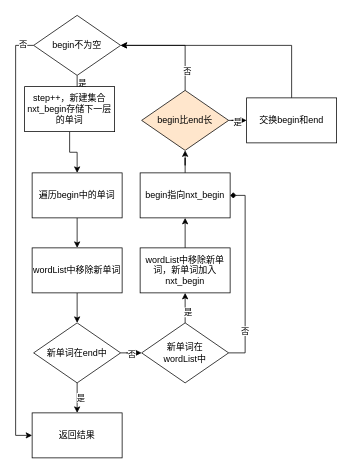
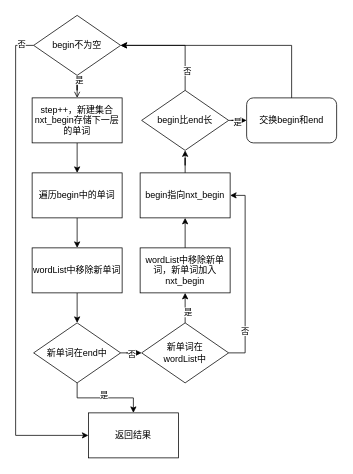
node "step++，新建集合nxt_begin存储下一层的单词": moved (69, 109) -> (77, 120)
node "begin比end长": fillcolor #ffe6cc -> #ffffff
node "交换begin和end": shape rectangle -> rounded rectangle
edge "新单词在 wordList中" -> "begin指向nxt_begin": arrowhead diamond -> classic
node "返回结果": moved (77, 435) -> (133, 435)
